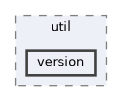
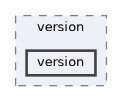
cluster "util": label "util" -> "version"
